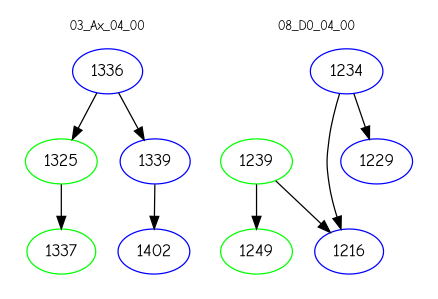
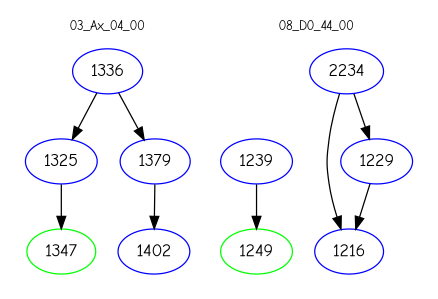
cluster "08_D0_04_00": label "08_D0_04_00" -> "08_D0_44_00"
node "1234": label "1234" -> "2234"
node "1325": color green -> blue
node "1339": label "1339" -> "1379"
node "1239": color green -> blue
edge "1239" -> "1216": now "1229" -> "1216"
node "1337": label "1337" -> "1347"
